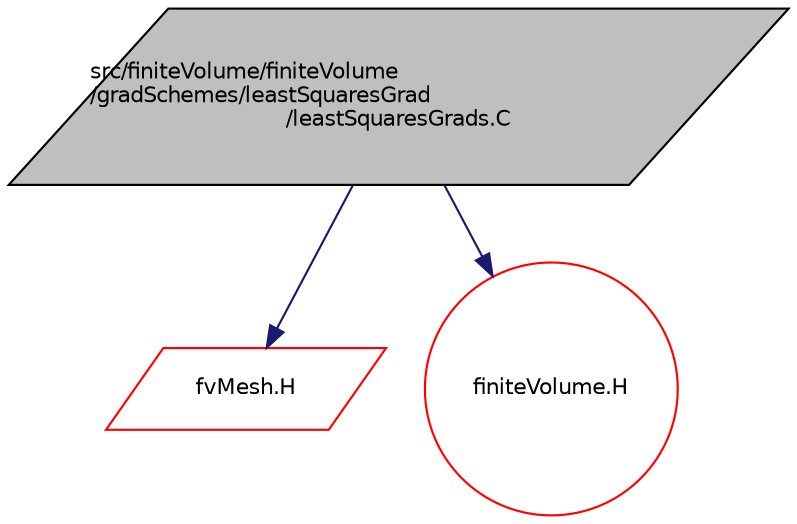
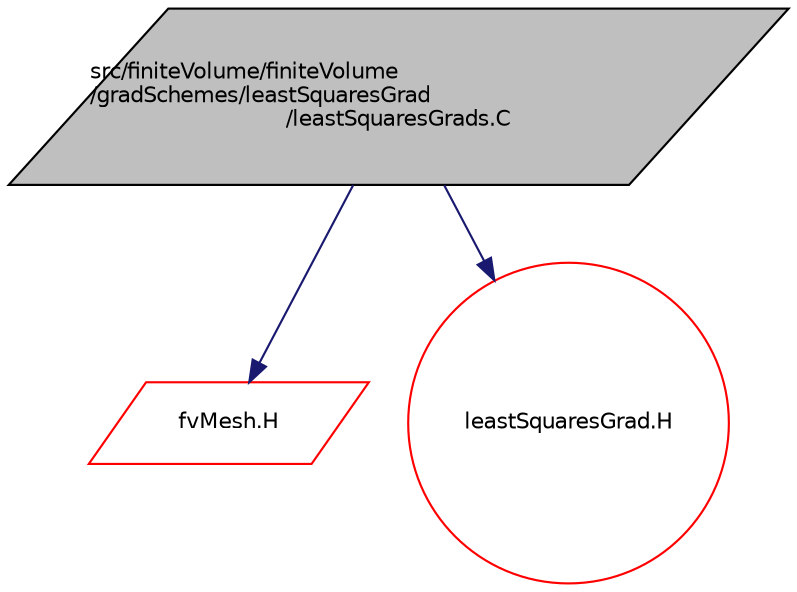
node "finiteVolume.H": label "finiteVolume.H" -> "leastSquaresGrad.H"
